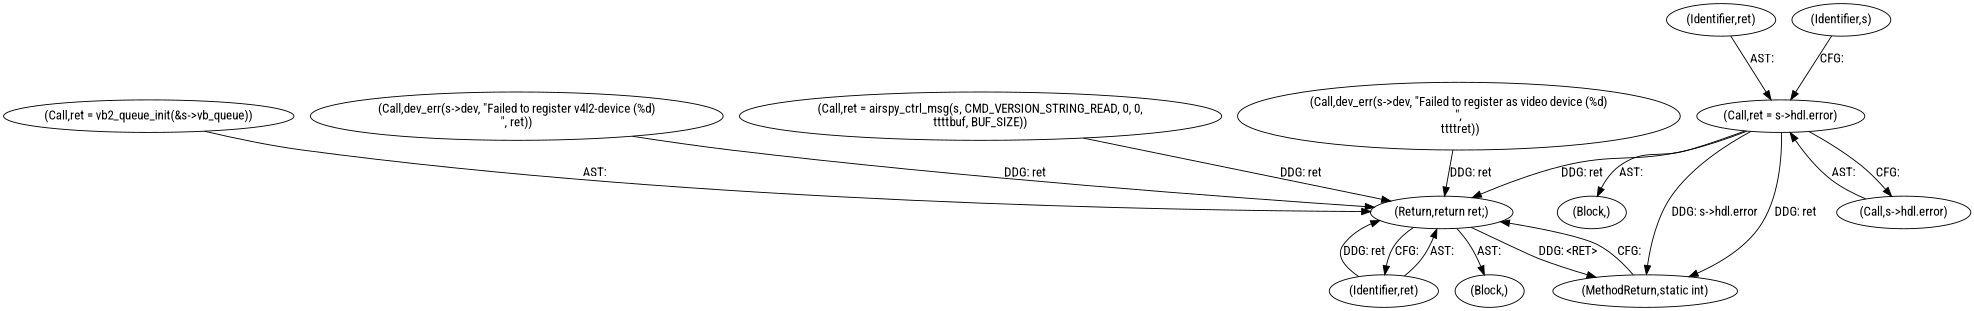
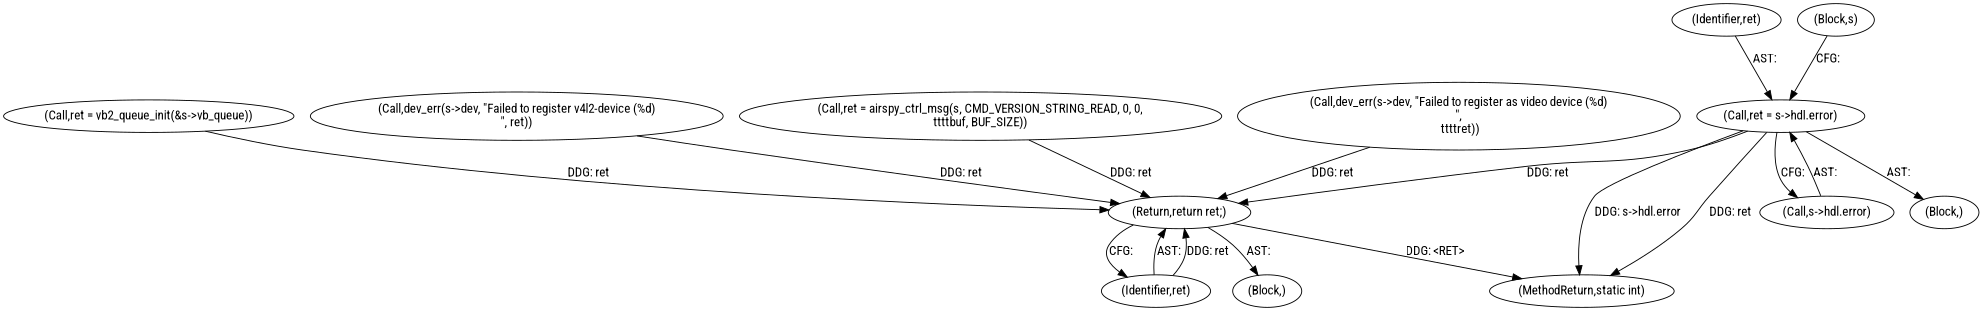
node "(Identifier,s)": label "(Identifier,s)" -> "(Block,s)"
edge "(Call,ret = vb2_queue_init(&s->vb_queue))" -> "(Return,return ret;)": label "AST: " -> "DDG: ret"
edge "(MethodReturn,static int)" -> "(Return,return ret;)": removed, label "CFG:"
